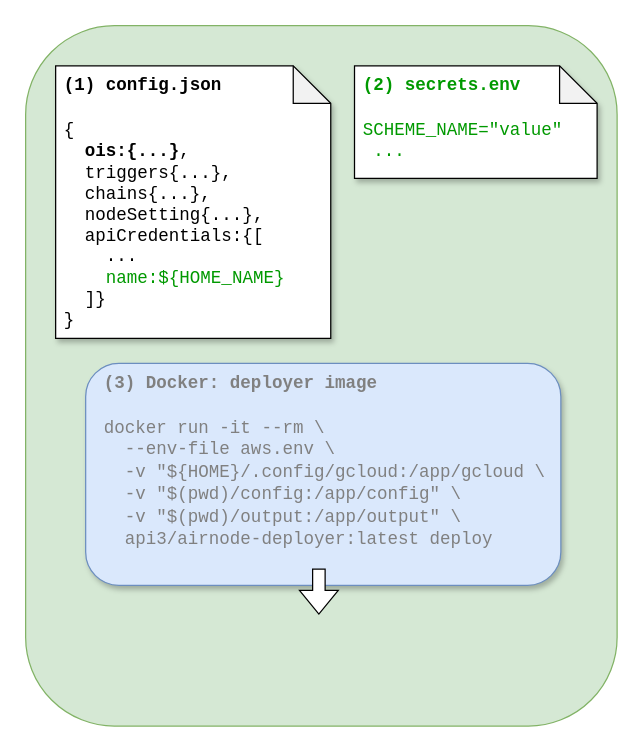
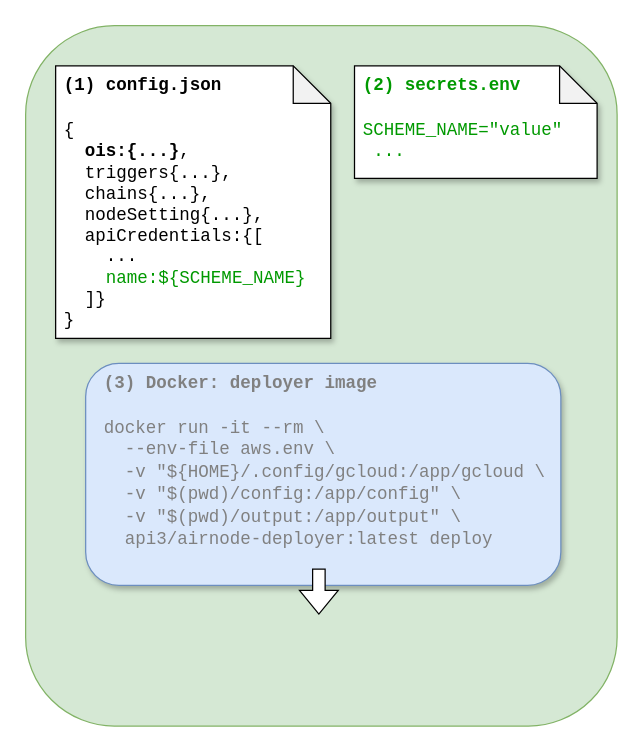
node "(1) config.json { ois:{...}, triggers{...}, chains{...}, nodeSetting{...}, apiCredentials:{[ ... name:${HOME_NAME} ]} }": label "(1) config.json { ois:{...}, triggers{...}, chains{...}, nodeSetting{...}, apiCredentials:{[ ... name:${HOME_NAME} ]} }" -> "(1) config.json { ois:{...}, triggers{...}, chains{...}, nodeSetting{...}, apiCredentials:{[ ... name:${SCHEME_NAME} ]} }"
